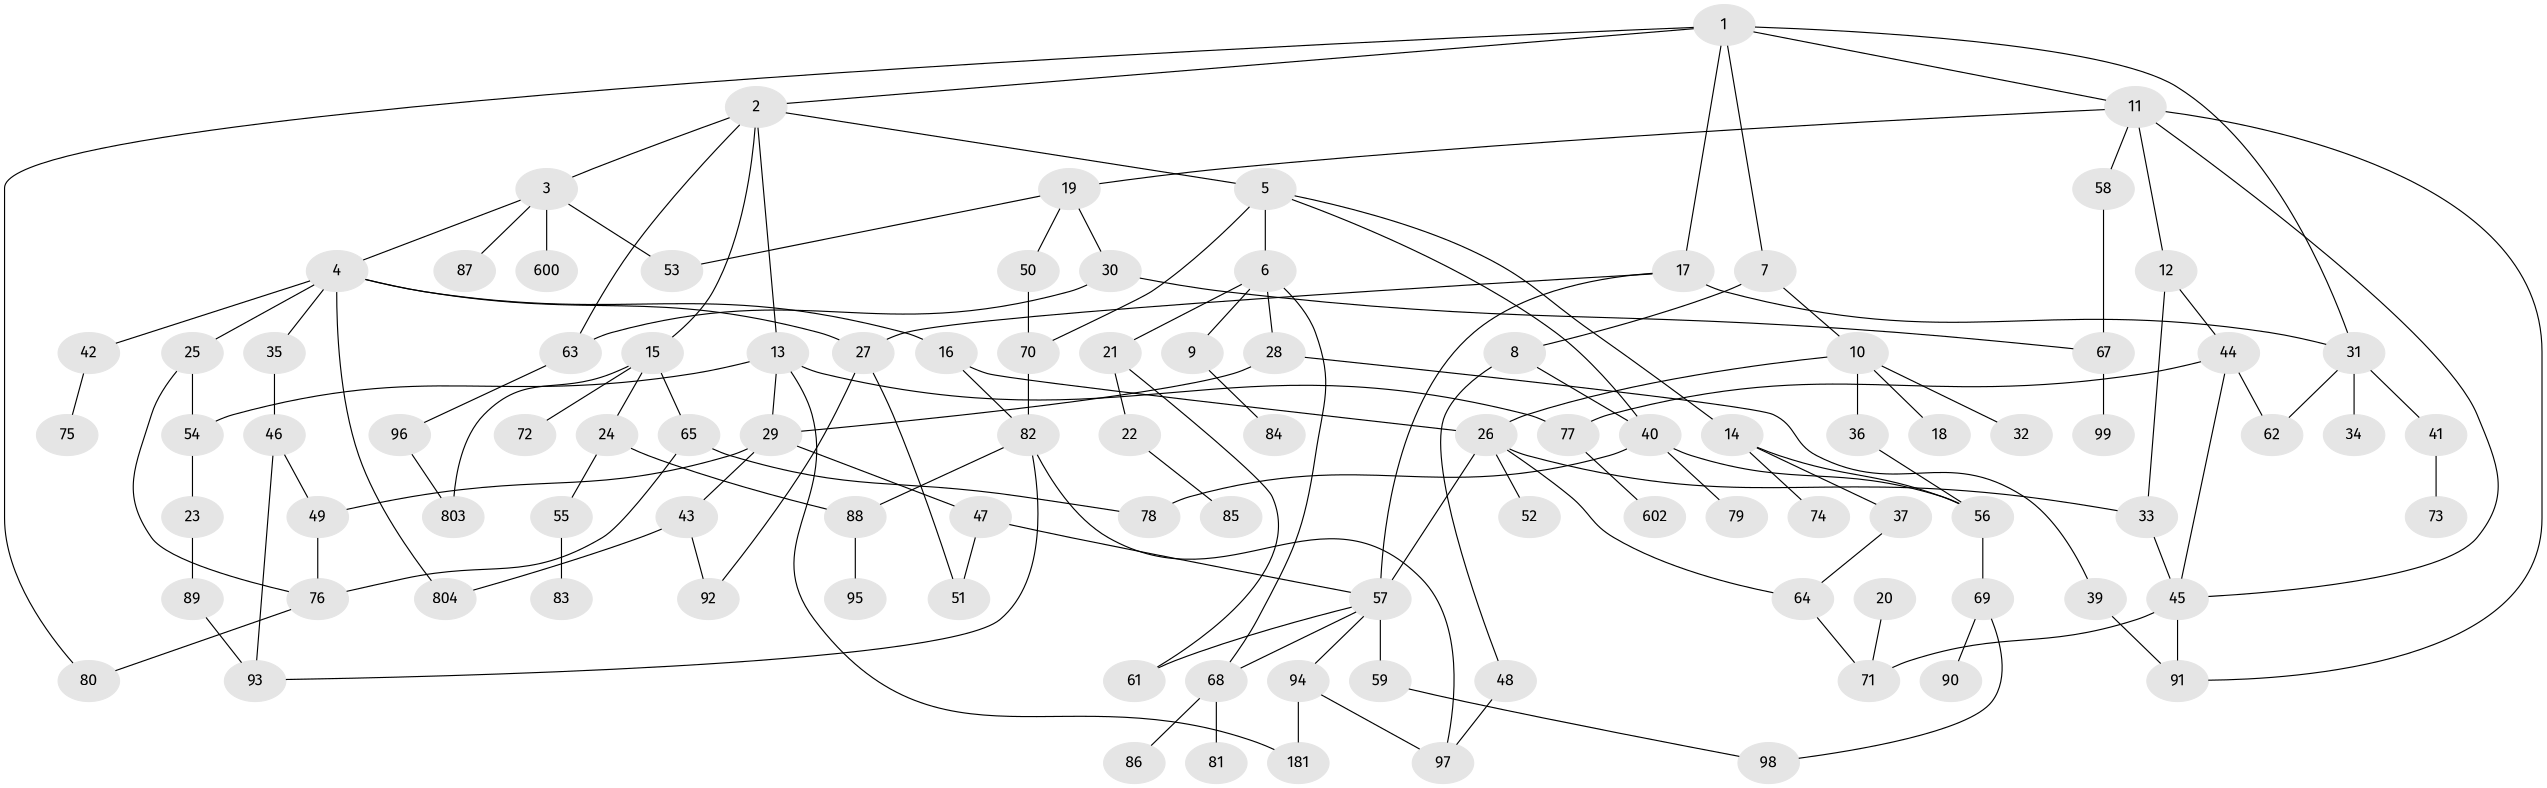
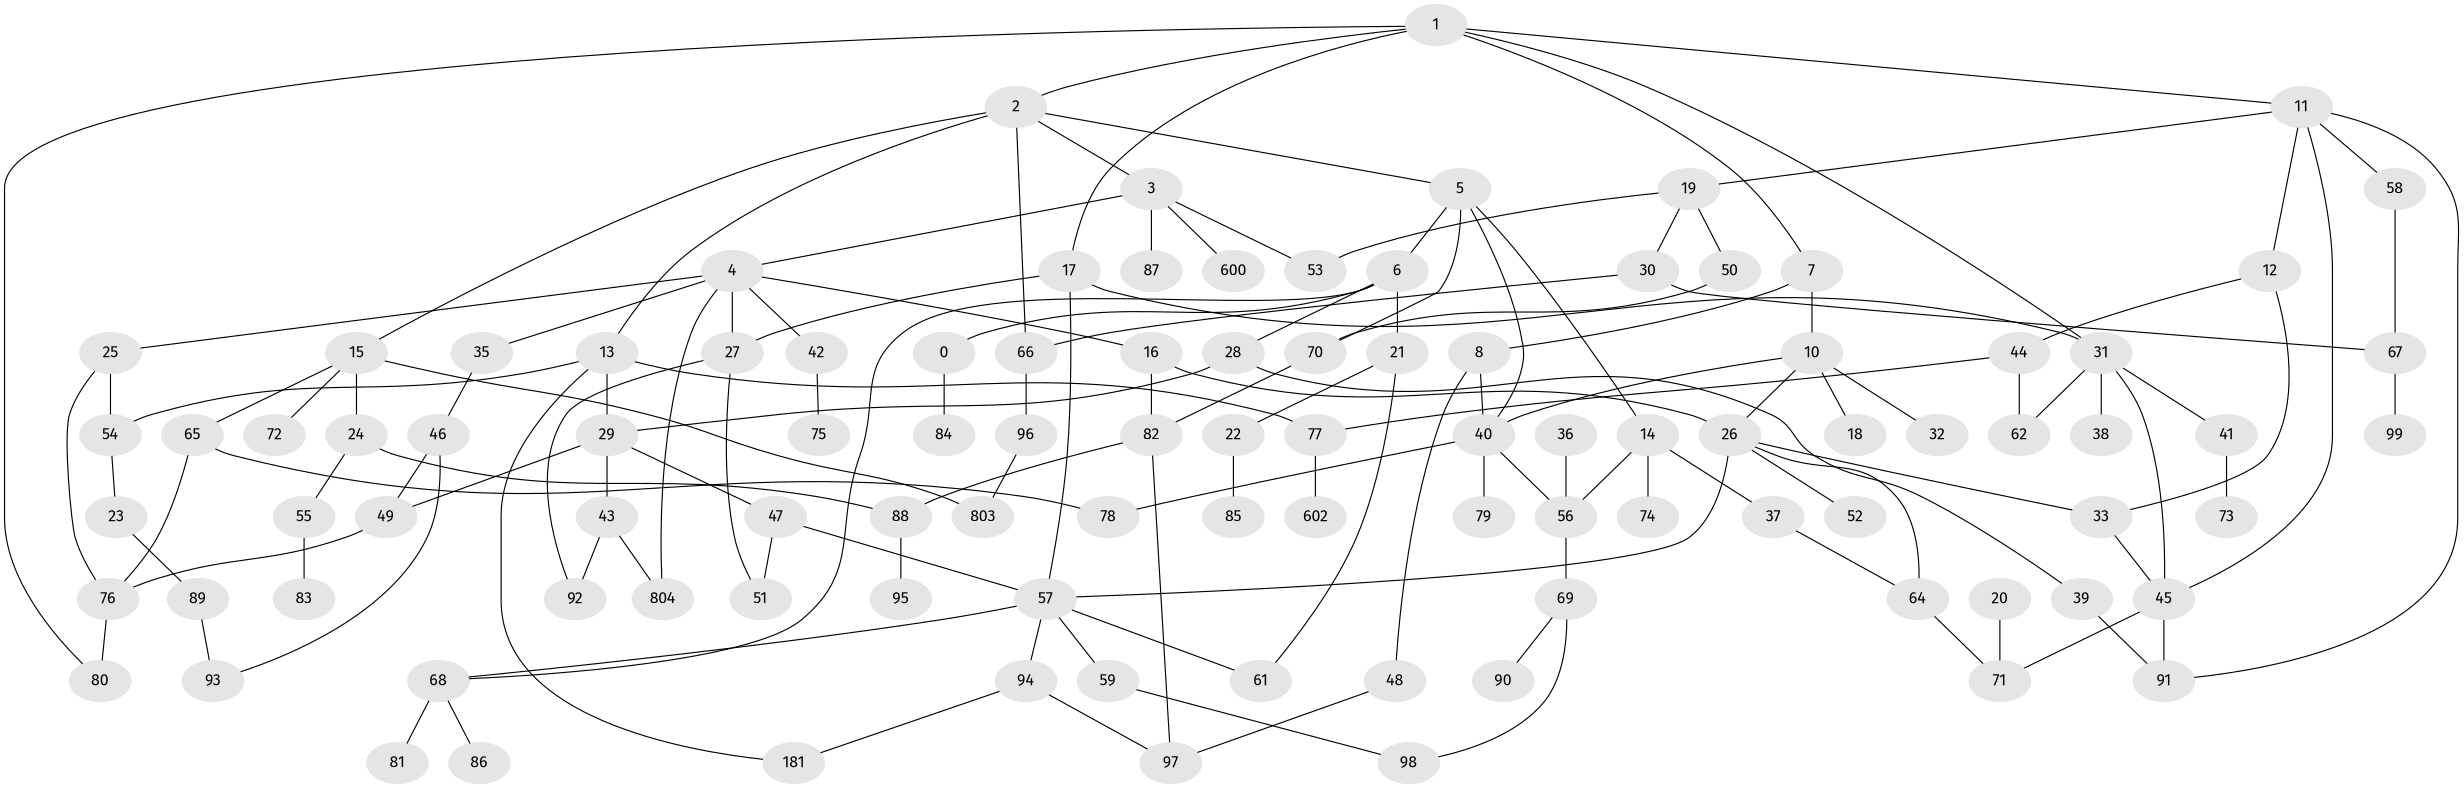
node "63": label "63" -> "66"
node "9": label "9" -> "0"
edge "10" -- "36": now "10" -- "40"
node "34": label "34" -> "38"
edge "44" -- "45": now "31" -- "45"
edge "82" -- "93": removed
